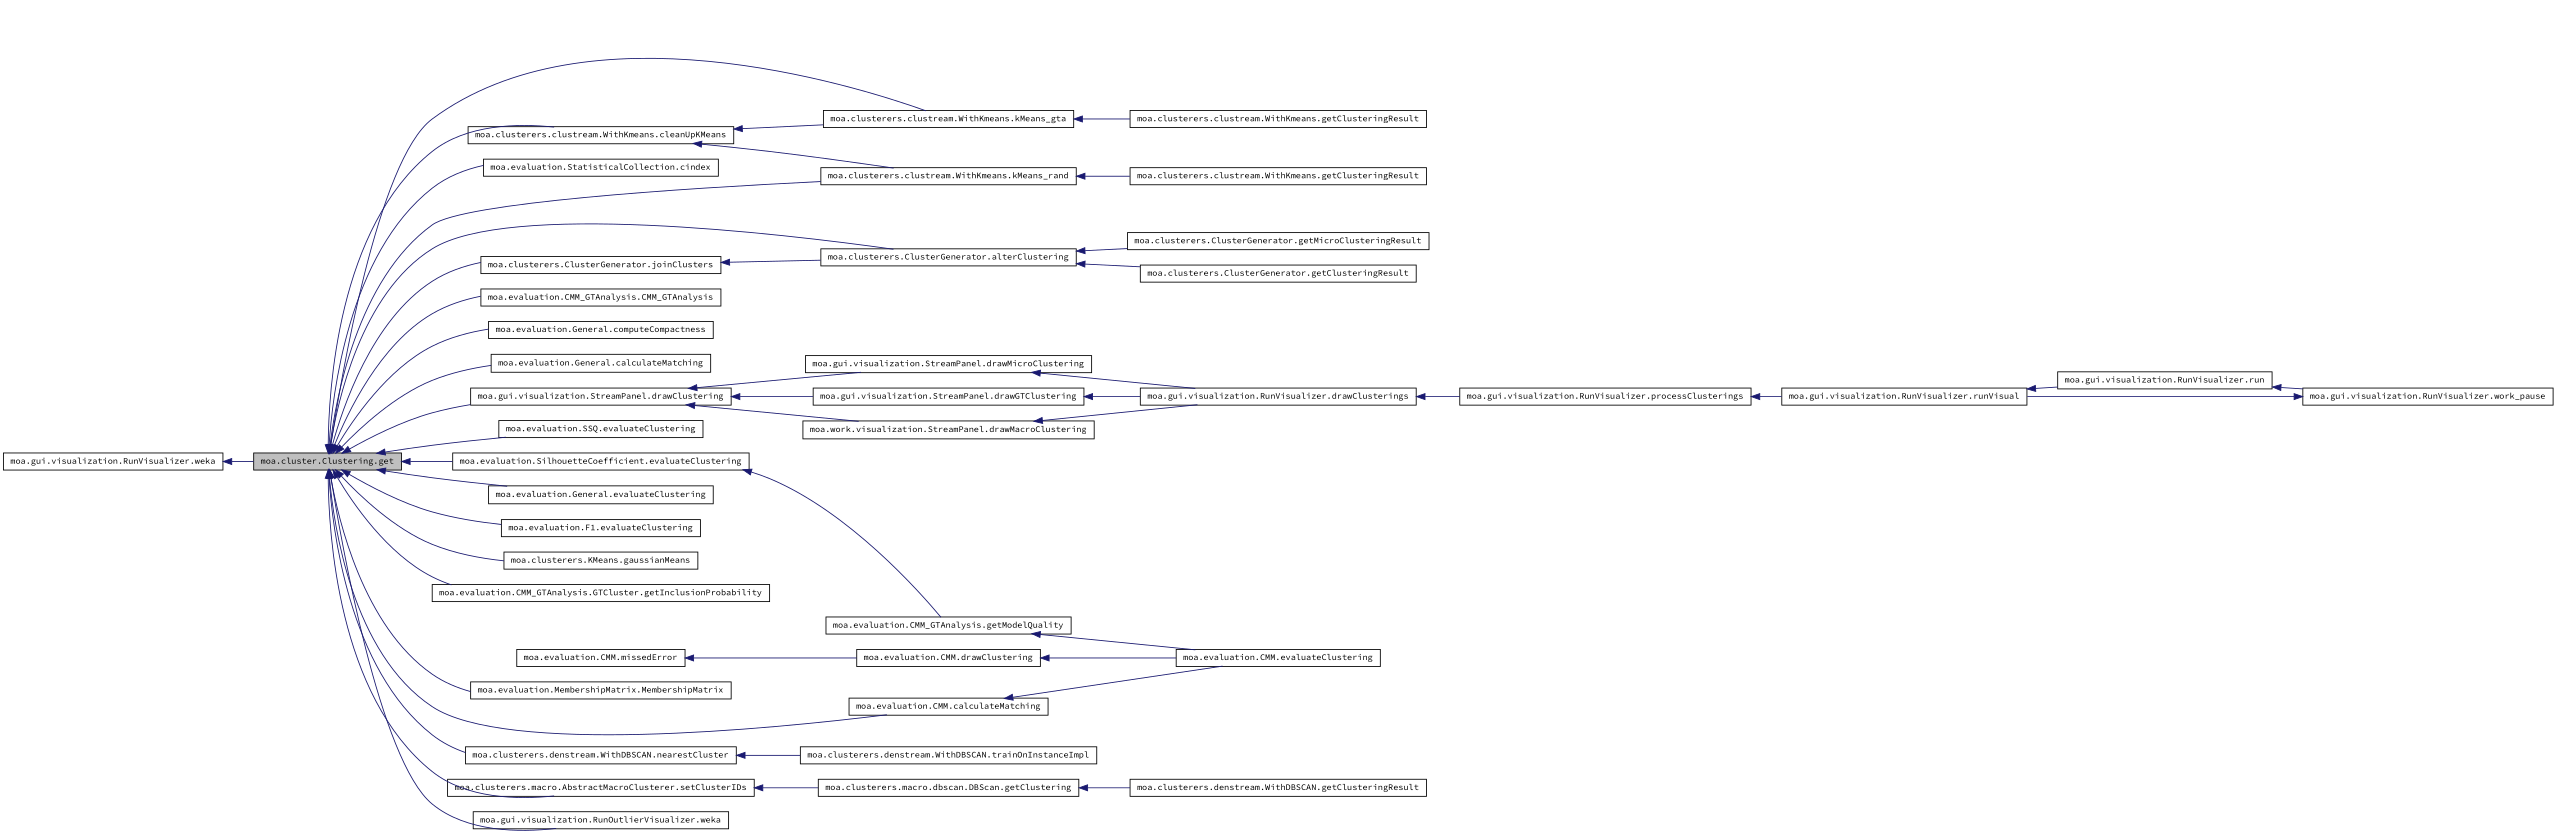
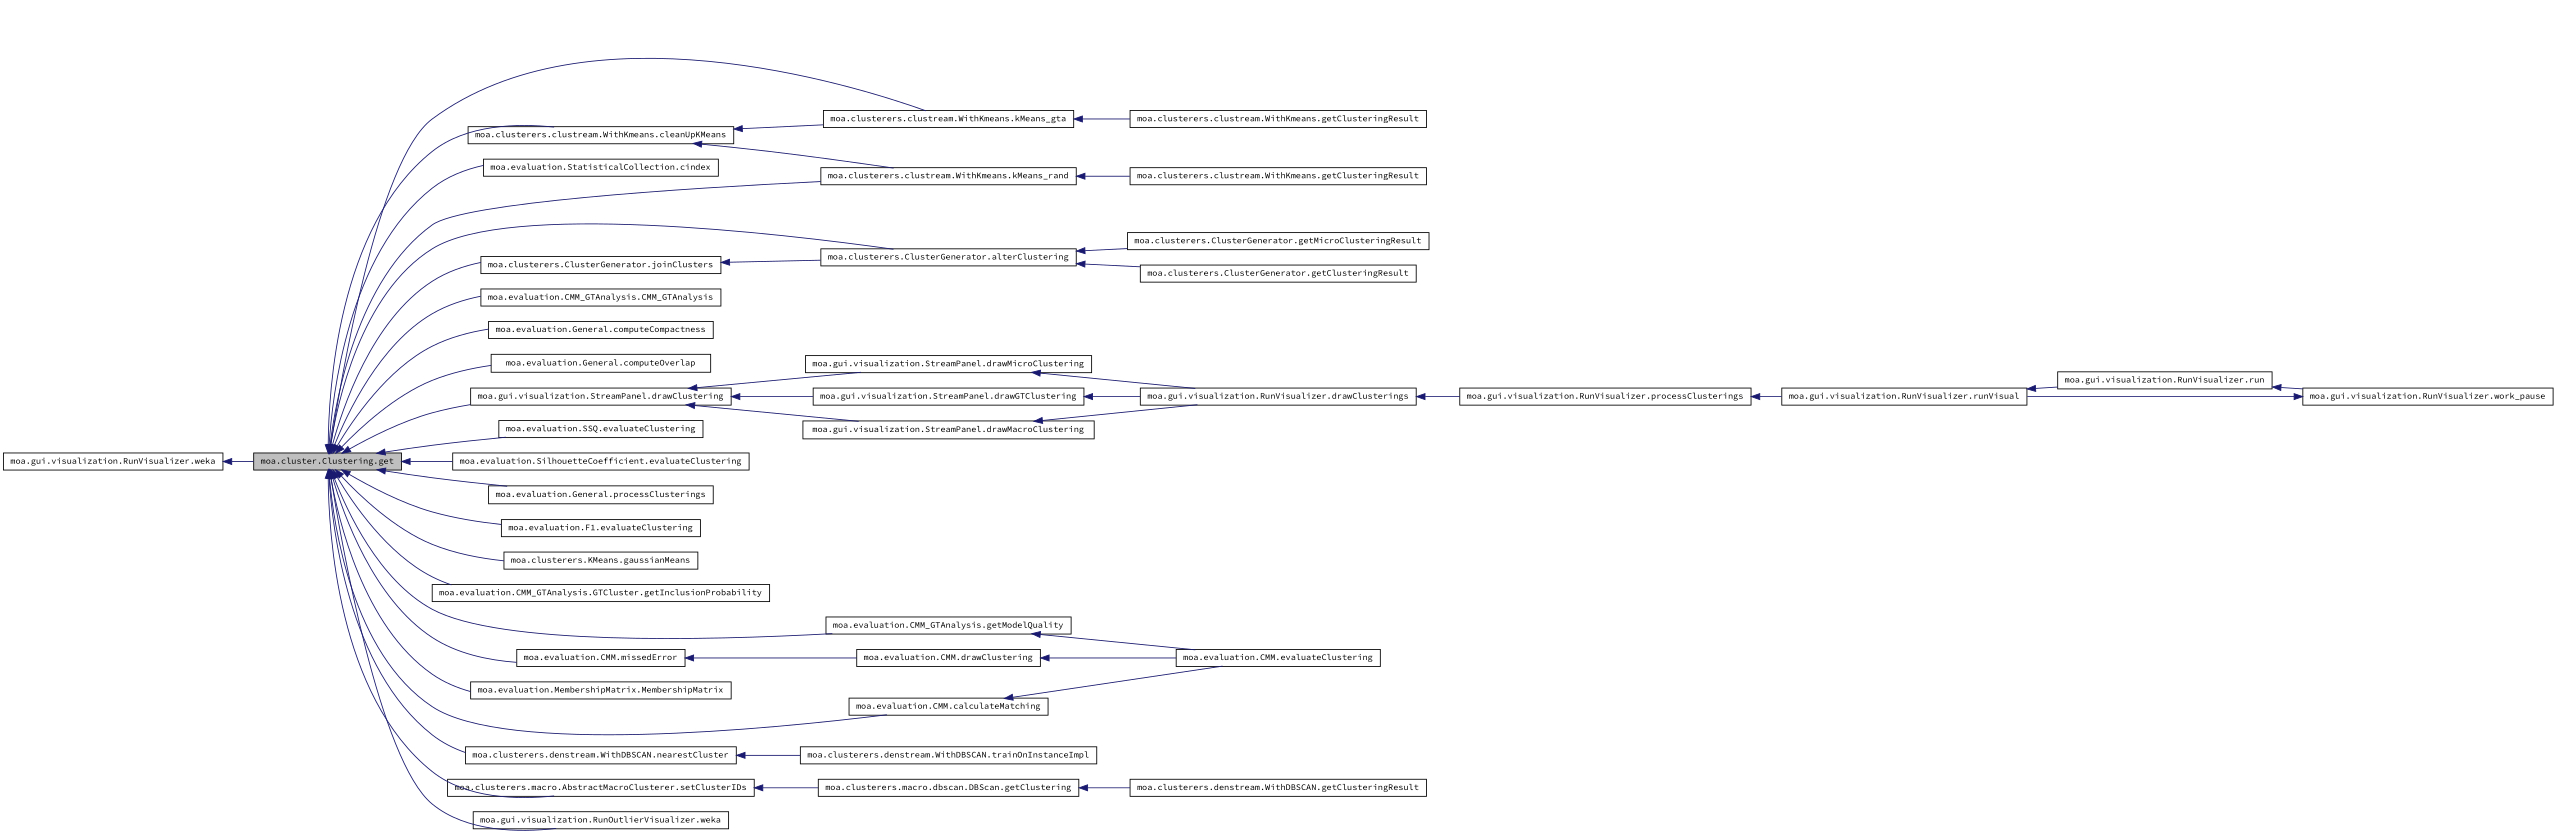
node "moa.evaluation.General.calculateMatching": label "moa.evaluation.General.calculateMatching" -> "moa.evaluation.General.computeOverlap"
node "moa.work.visualization.StreamPanel.drawMacroClustering": label "moa.work.visualization.StreamPanel.drawMacroClustering" -> "moa.gui.visualization.StreamPanel.drawMacroClustering"
node "moa.evaluation.General.evaluateClustering": label "moa.evaluation.General.evaluateClustering" -> "moa.evaluation.General.processClusterings"
edge "moa.evaluation.CMM_GTAnalysis.getModelQuality" -> "moa.evaluation.SilhouetteCoefficient.evaluateClustering": now "moa.evaluation.CMM_GTAnalysis.getModelQuality" -> "moa.cluster.Clustering.get"
edge "moa.evaluation.CMM.missedError" -> "moa.cluster.Clustering.get": added
